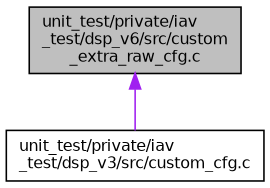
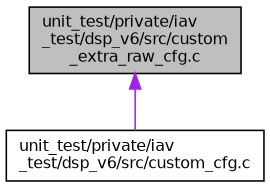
node "unit_test/private/iav _test/dsp_v3/src/custom_cfg.c": label "unit_test/private/iav _test/dsp_v3/src/custom_cfg.c" -> "unit_test/private/iav _test/dsp_v6/src/custom_cfg.c"
